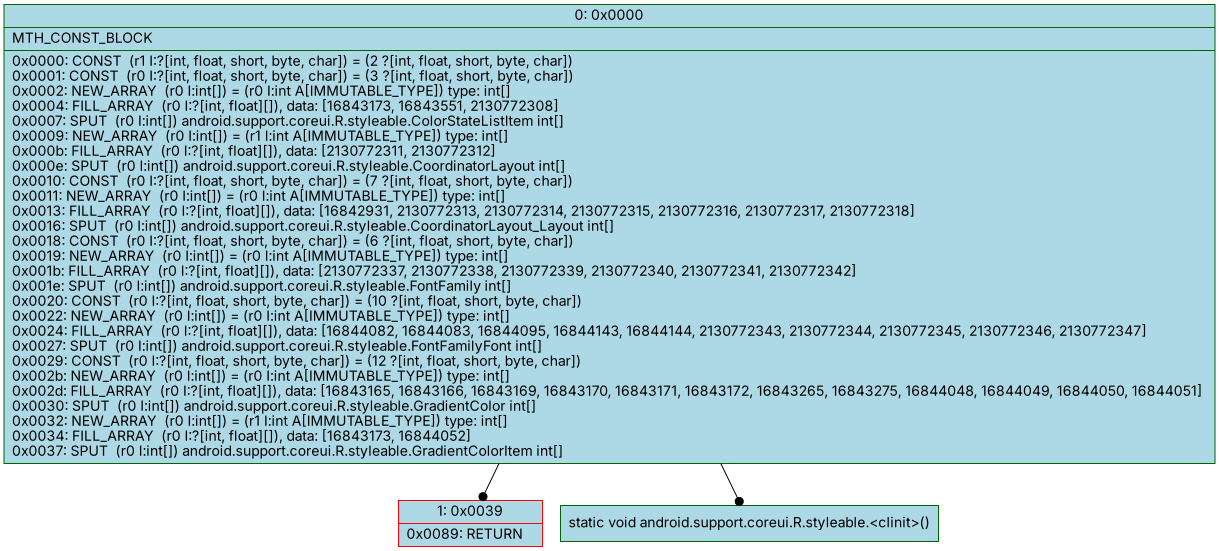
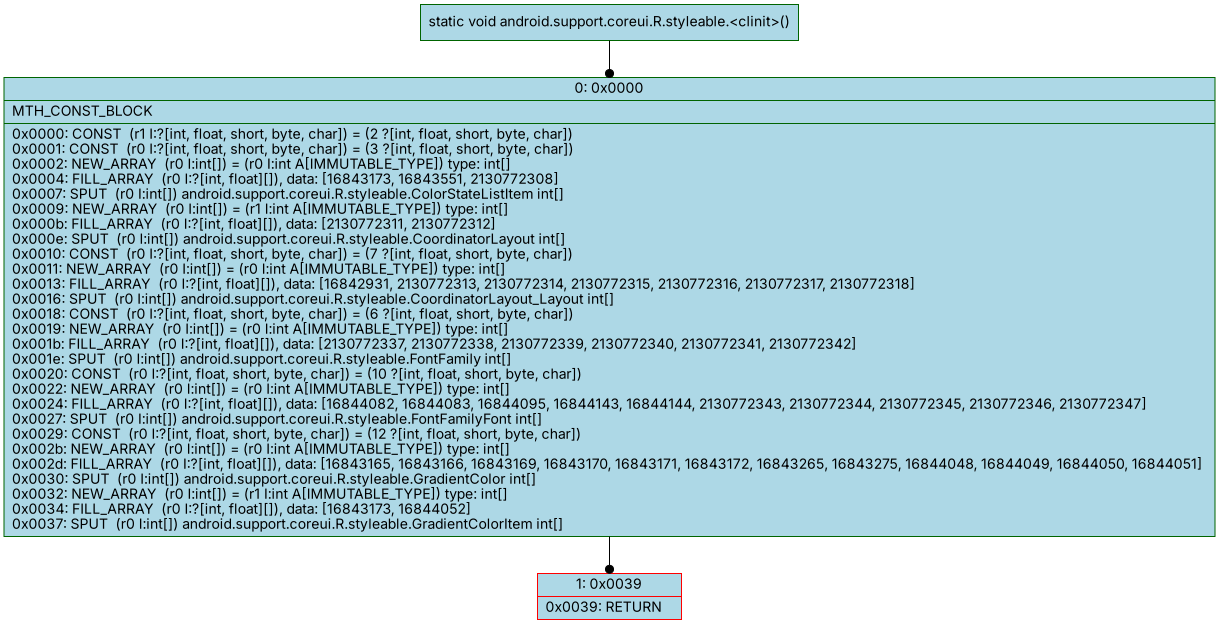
edge "0: 0x0000" -> "static void android.support.coreui.R.styleable.<clinit>()": reversed
node "1: 0x0039": text "0x0089: RETURN" -> "0x0039: RETURN"
